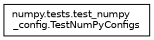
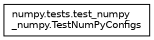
node "numpy.tests.test_numpy _config.TestNumPyConfigs": label "numpy.tests.test_numpy _config.TestNumPyConfigs" -> "numpy.tests.test_numpy _numpy.TestNumPyConfigs"
